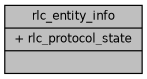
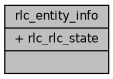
node "rlc_entity_info": text "+ rlc_protocol_state" -> "+ rlc_rlc_state"
